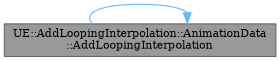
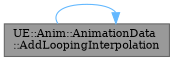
node "UE::AddLoopingInterpolation::AnimationData ::AddLoopingInterpolation": label "UE::AddLoopingInterpolation::AnimationData ::AddLoopingInterpolation" -> "UE::Anim::AnimationData ::AddLoopingInterpolation"
